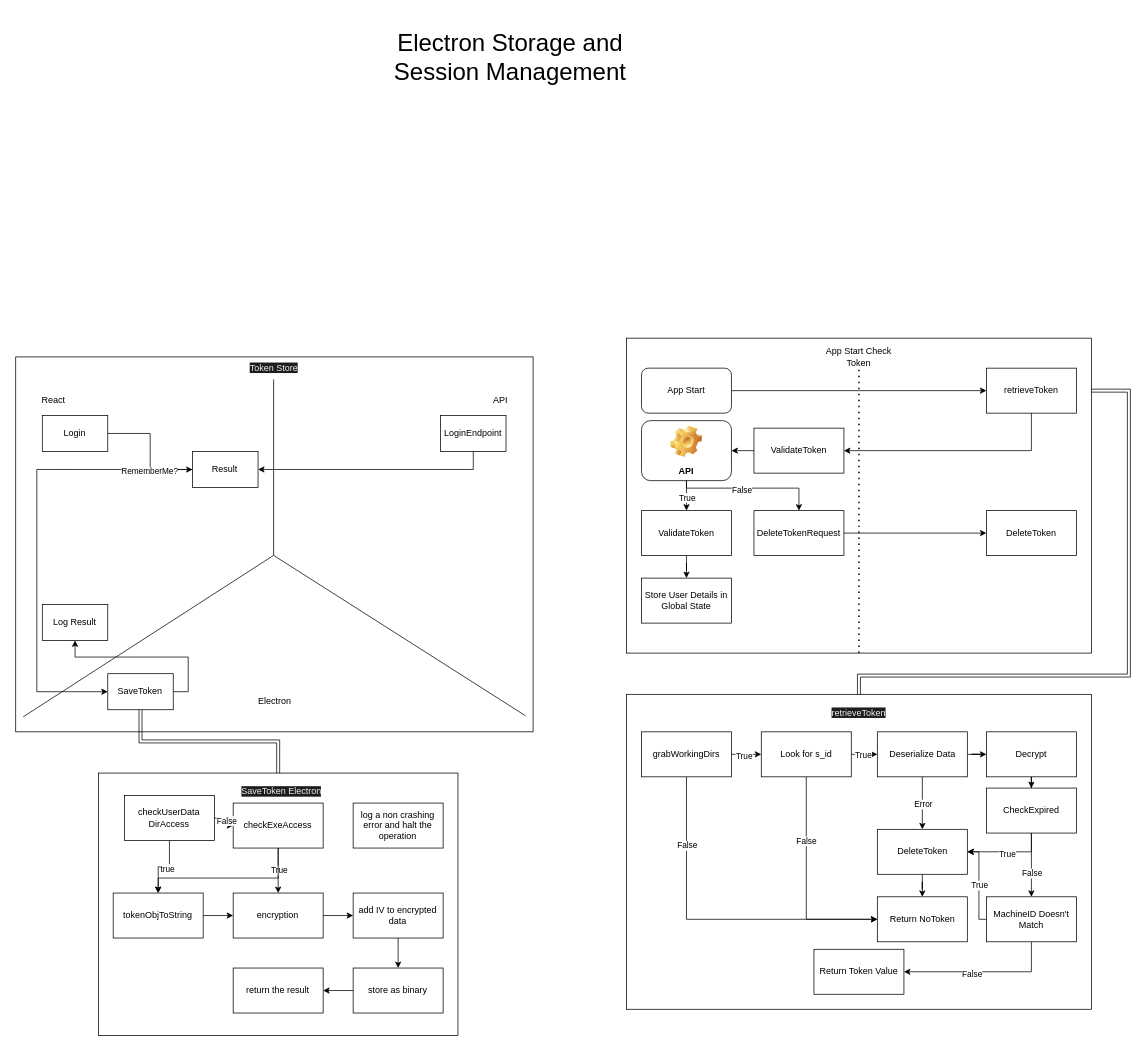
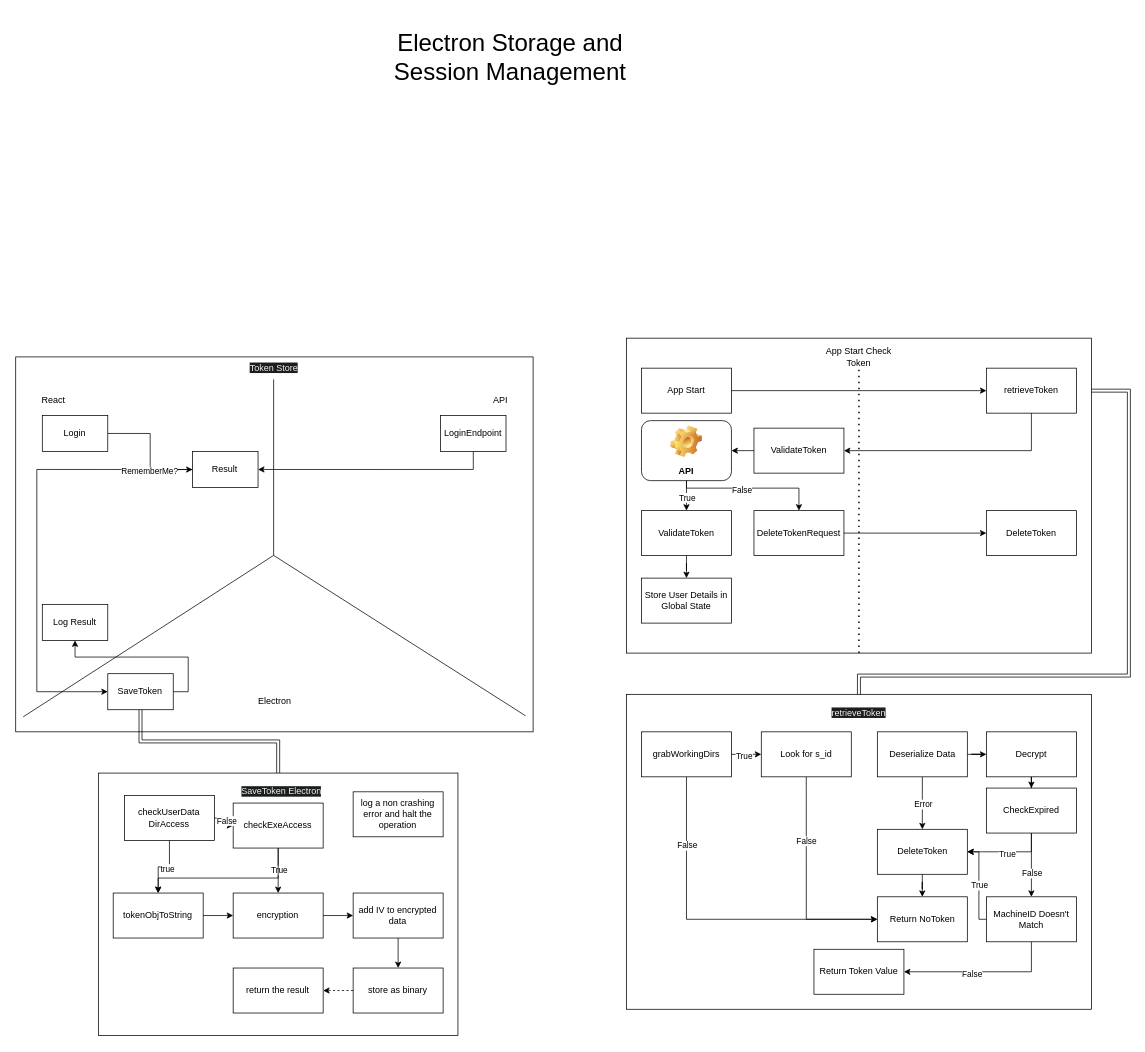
node "App Start": shape rounded rectangle -> rectangle
edge "Look for s_id" -> "Deserialize Data": removed, label "True"
node "log a non crashing error and halt the operation": moved (398, 825) -> (398, 814)
edge "store as binary" -> "return the result": style solid -> dashed
